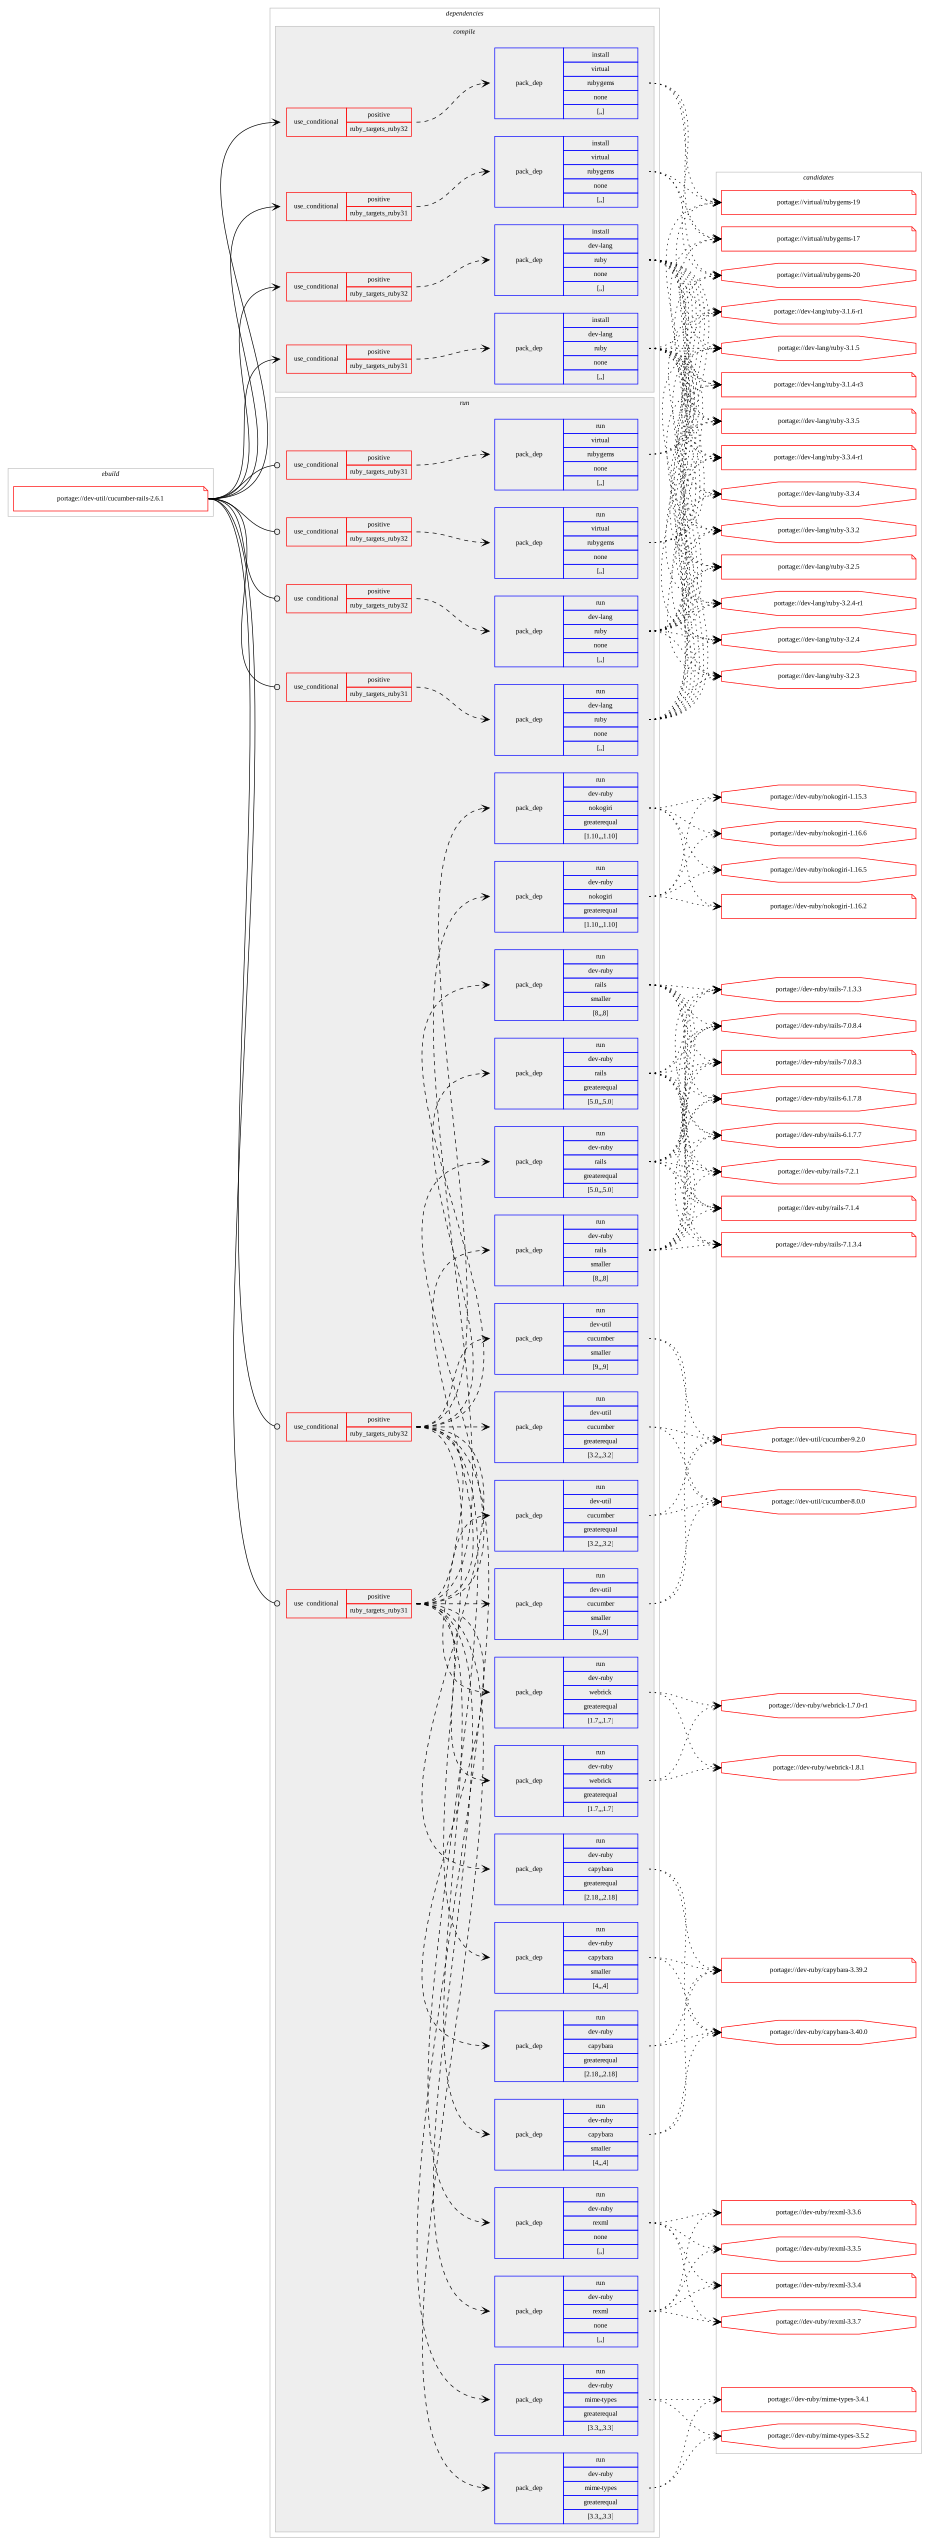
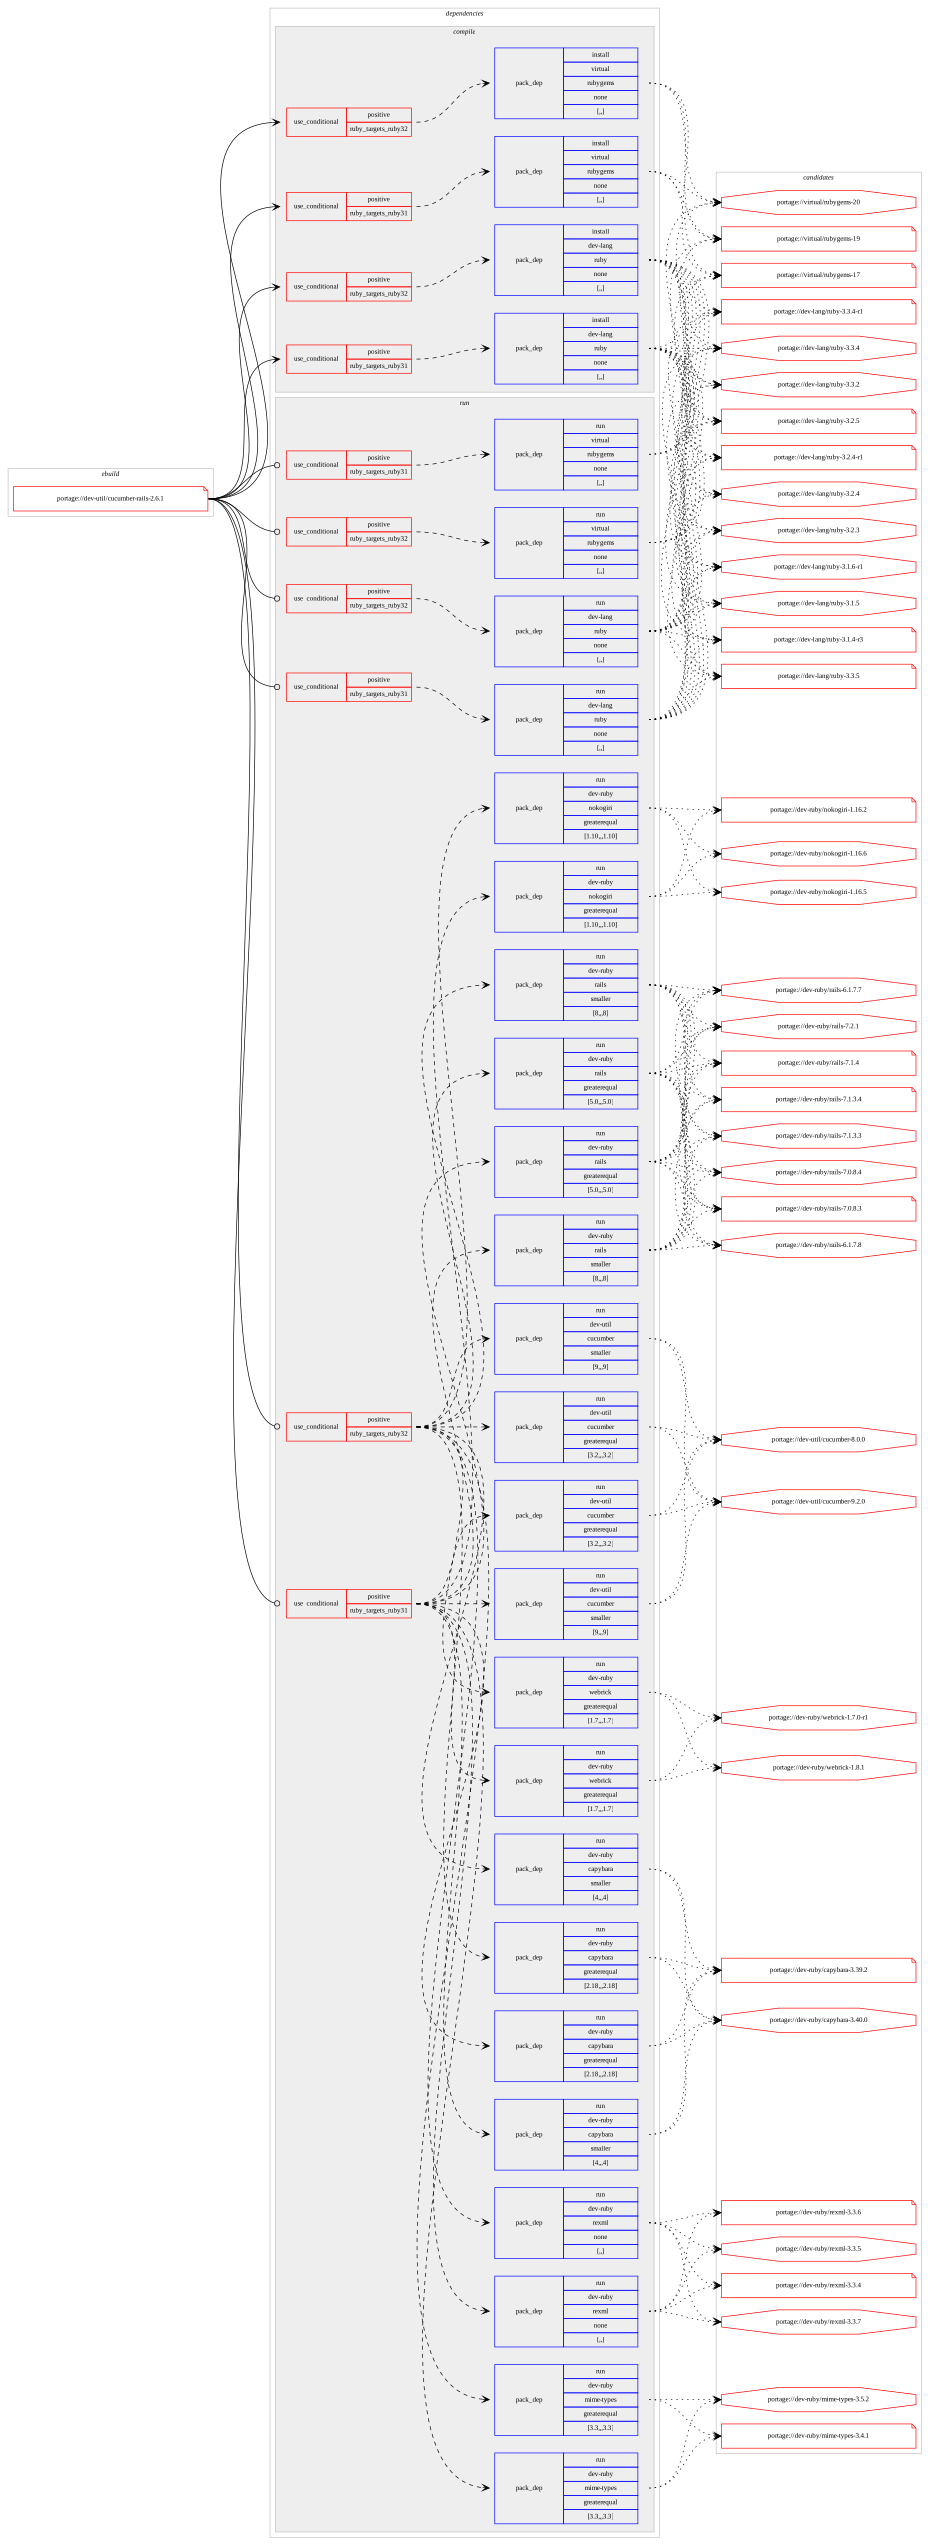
node "portage://dev-lang/ruby-3.2.4-r1": shape octagon -> note
node "portage://dev-ruby/nokogiri-1.15.3": removed
